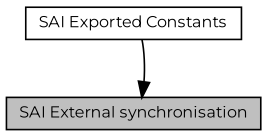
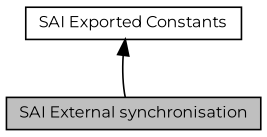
edge "SAI Exported Constants" -> "SAI External synchronisation": reversed
